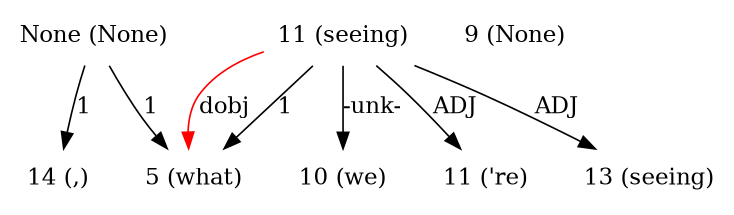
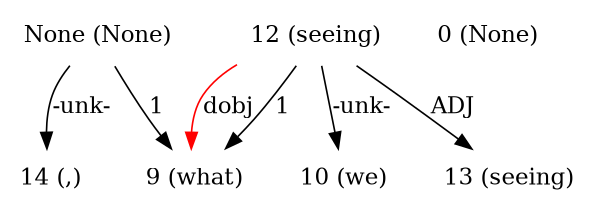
node "11 (seeing)": label "11 (seeing)" -> "12 (seeing)"
node "9 (None)": label "9 (None)" -> "0 (None)"
edge "None (None)" -> "14 (,)": label "1" -> "-unk-"
node "5 (what)": label "5 (what)" -> "9 (what)"
node "11 ('re)": removed
